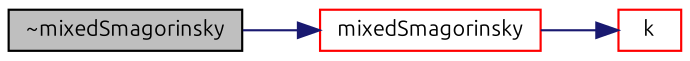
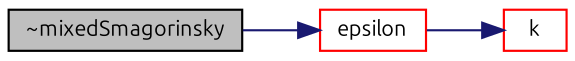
node "mixedSmagorinsky": label "mixedSmagorinsky" -> "epsilon"
